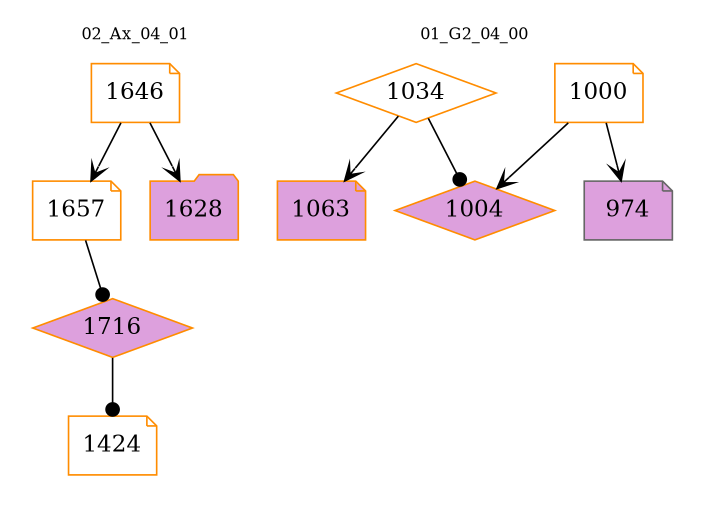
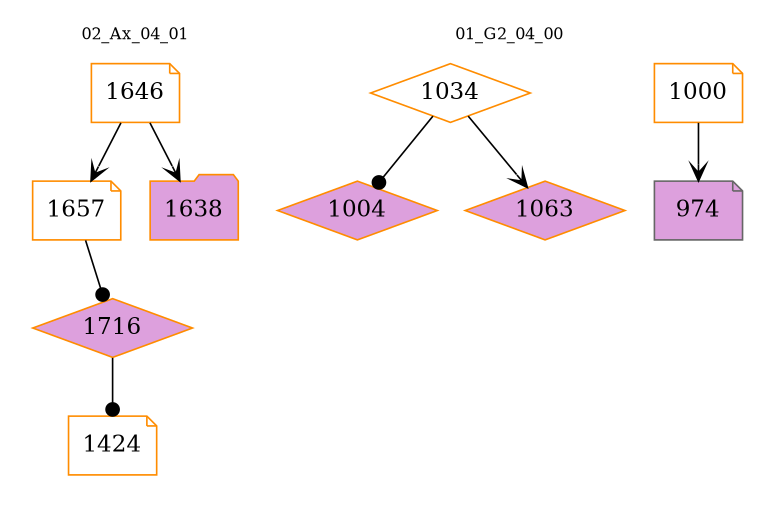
edge "1000" -> "1004": removed
node "1628": label "1628" -> "1638"
node "1063": shape note -> diamond
